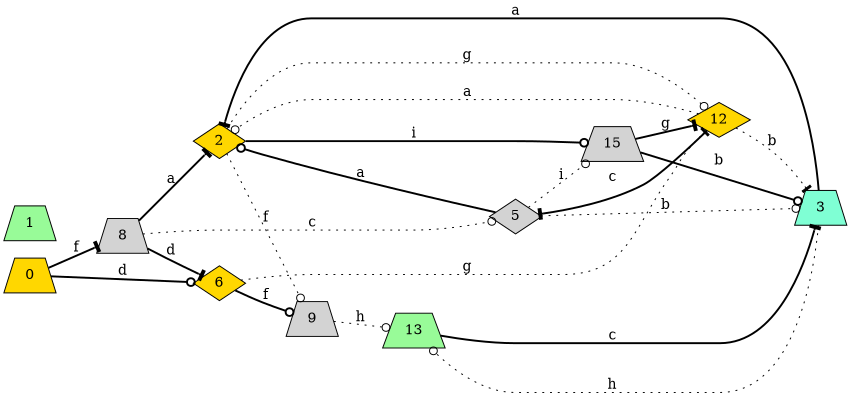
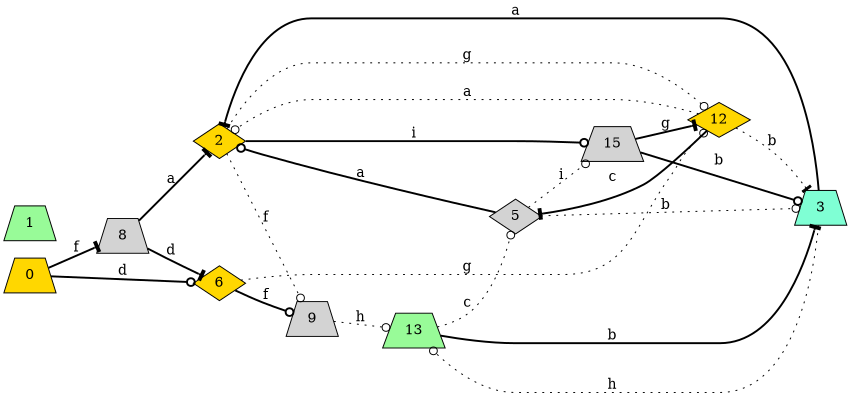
edge "8" -> "5": now "13" -> "5"
edge "6" -> "12": arrowhead tee -> odot
edge "13" -> "3": label "c" -> "b"
